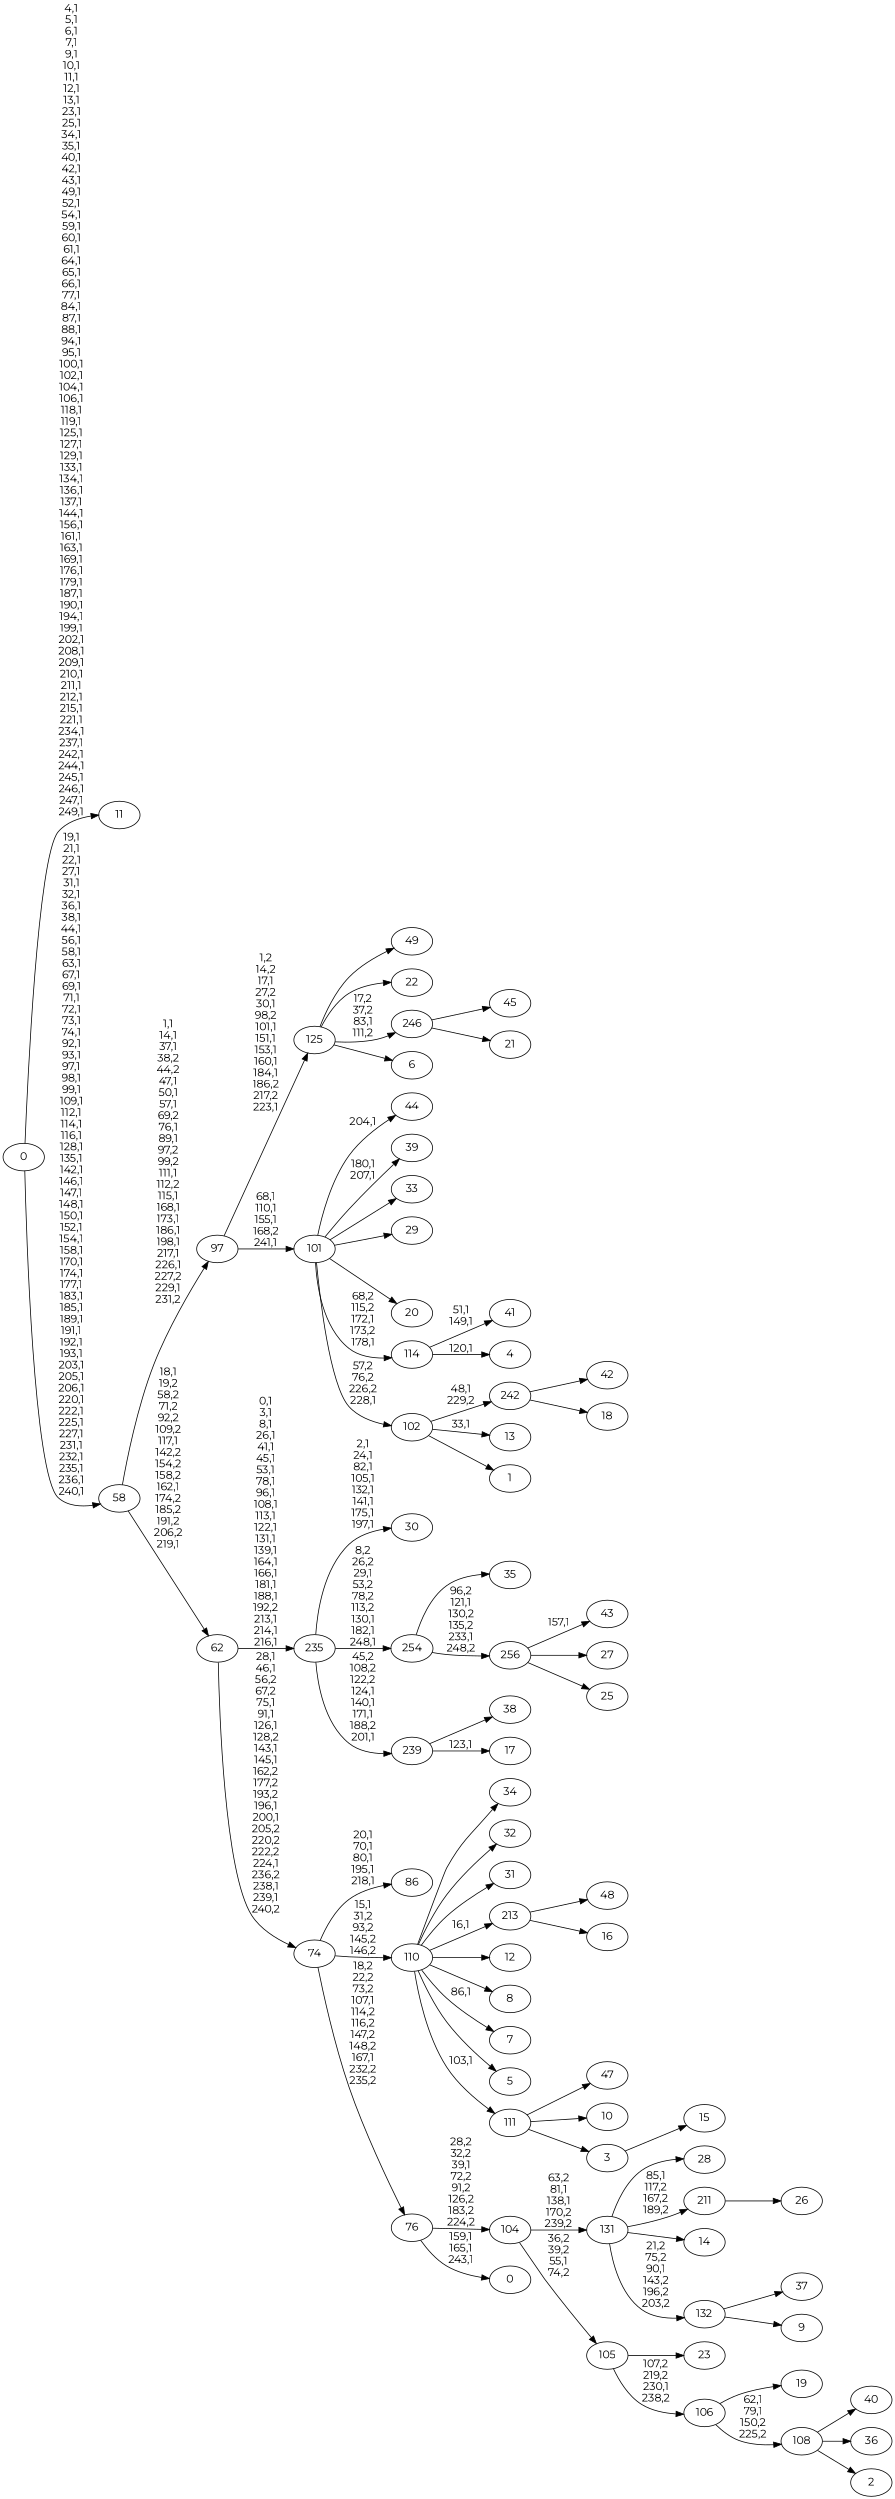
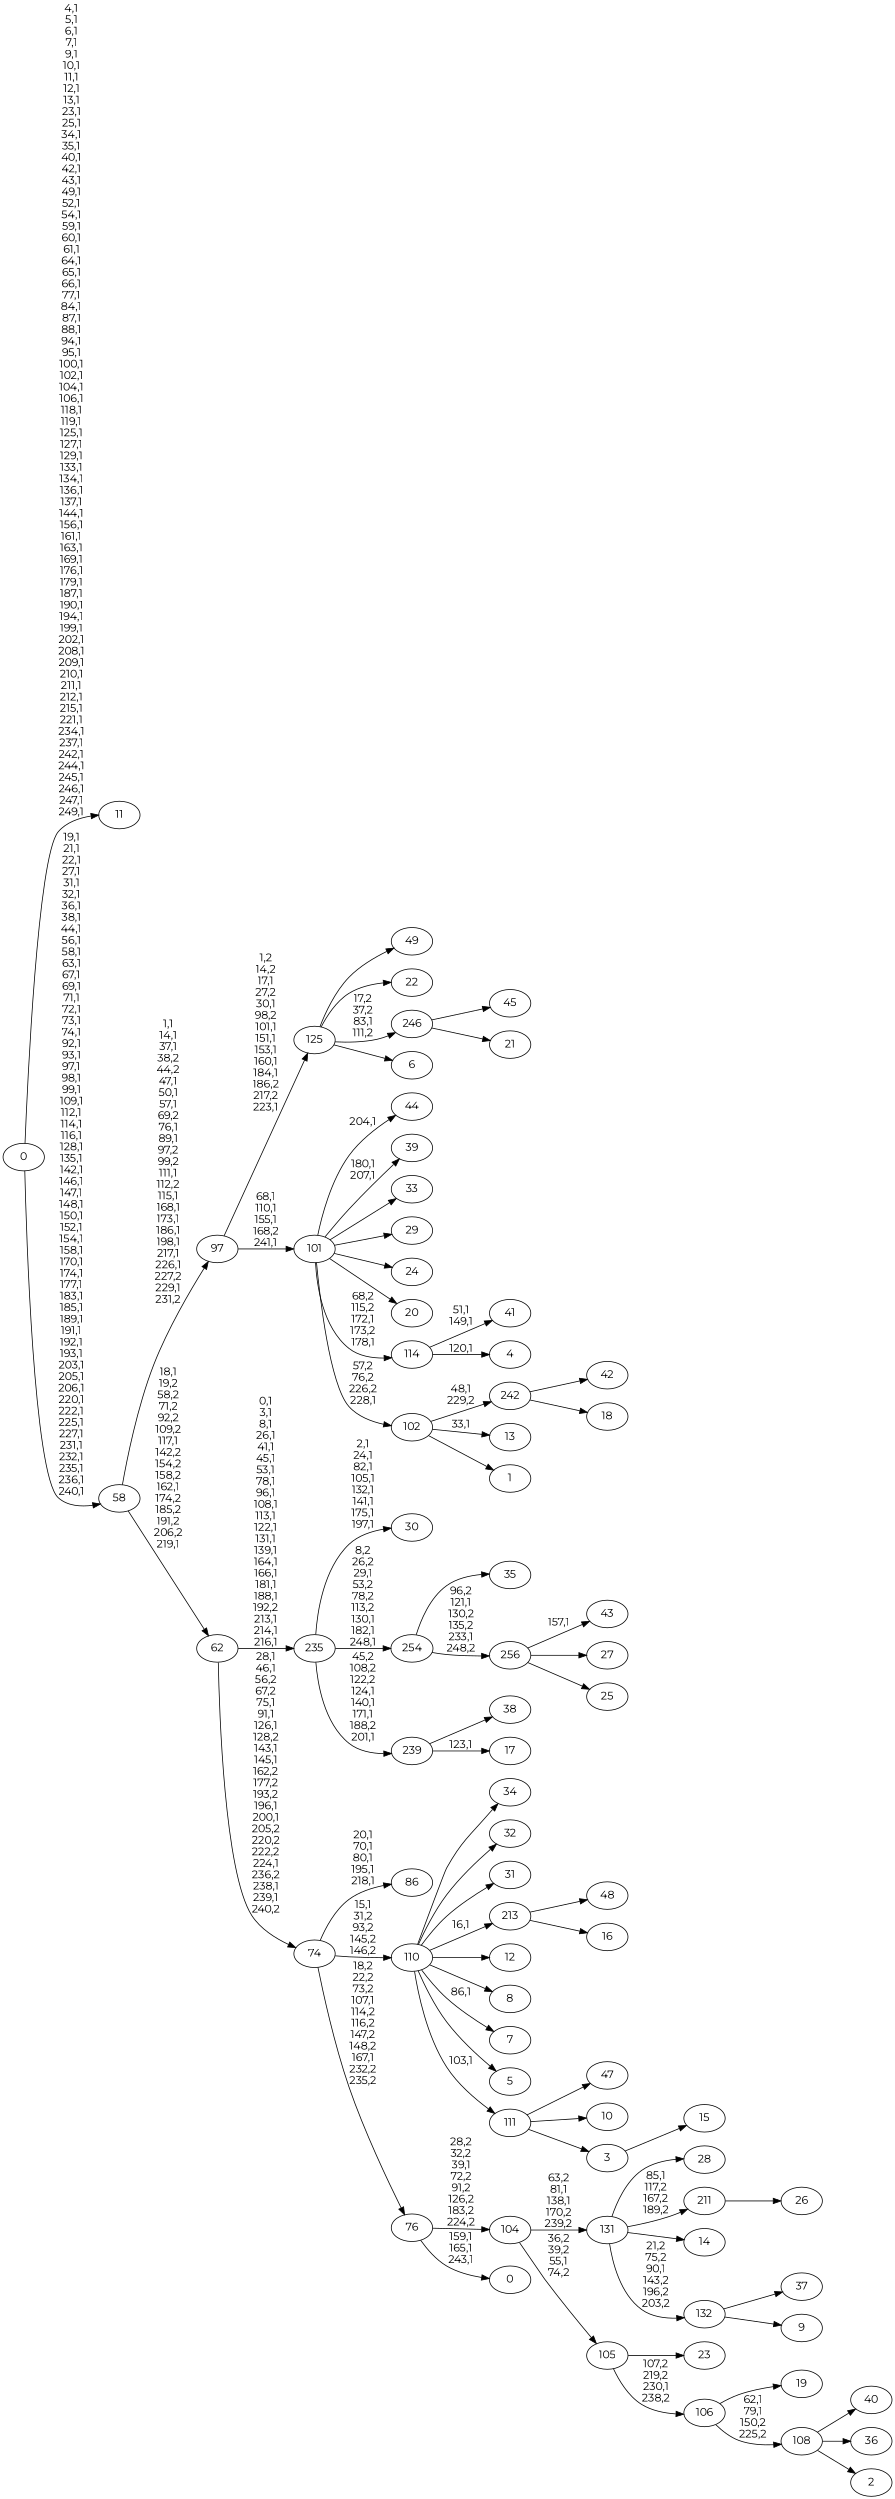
node "24": added
